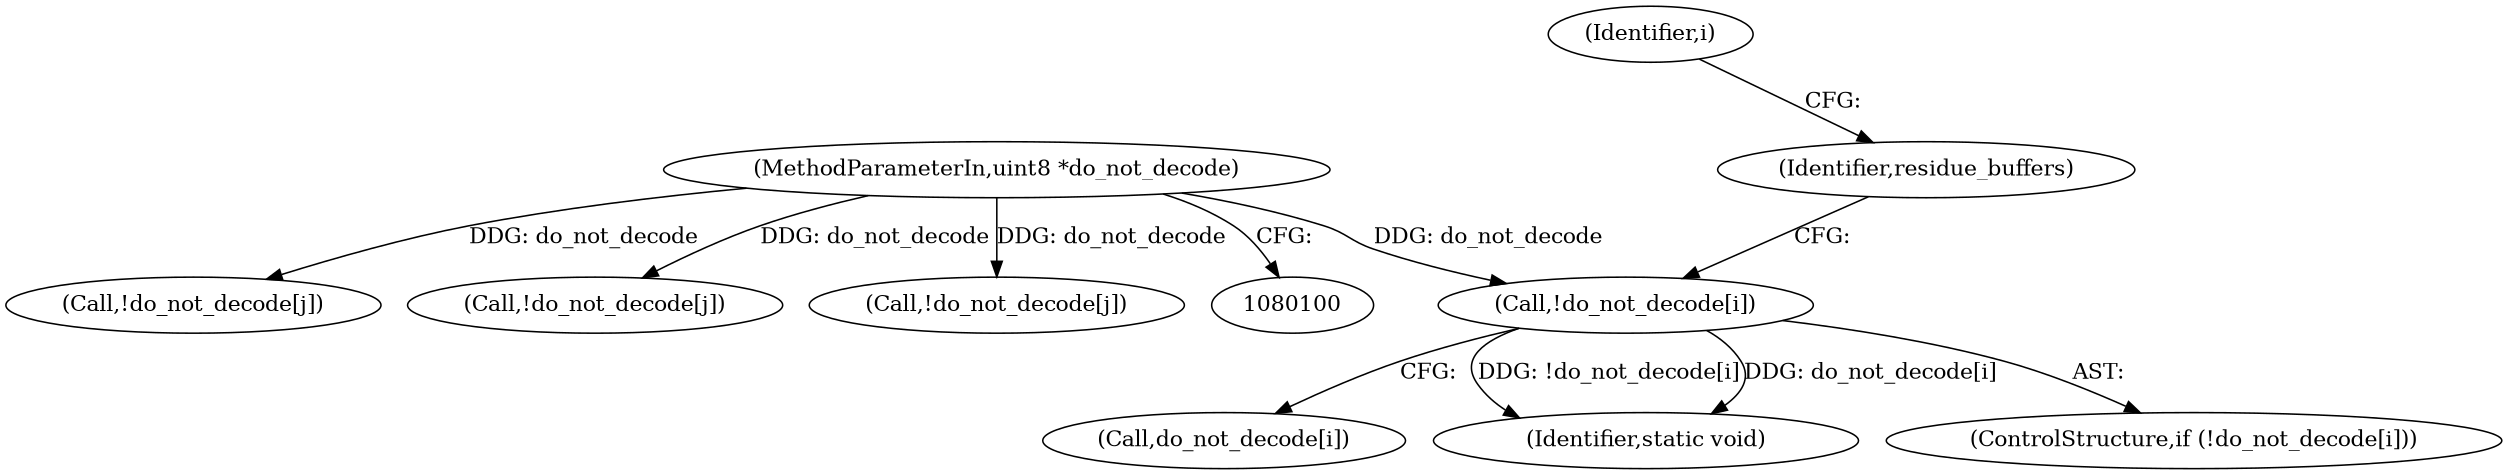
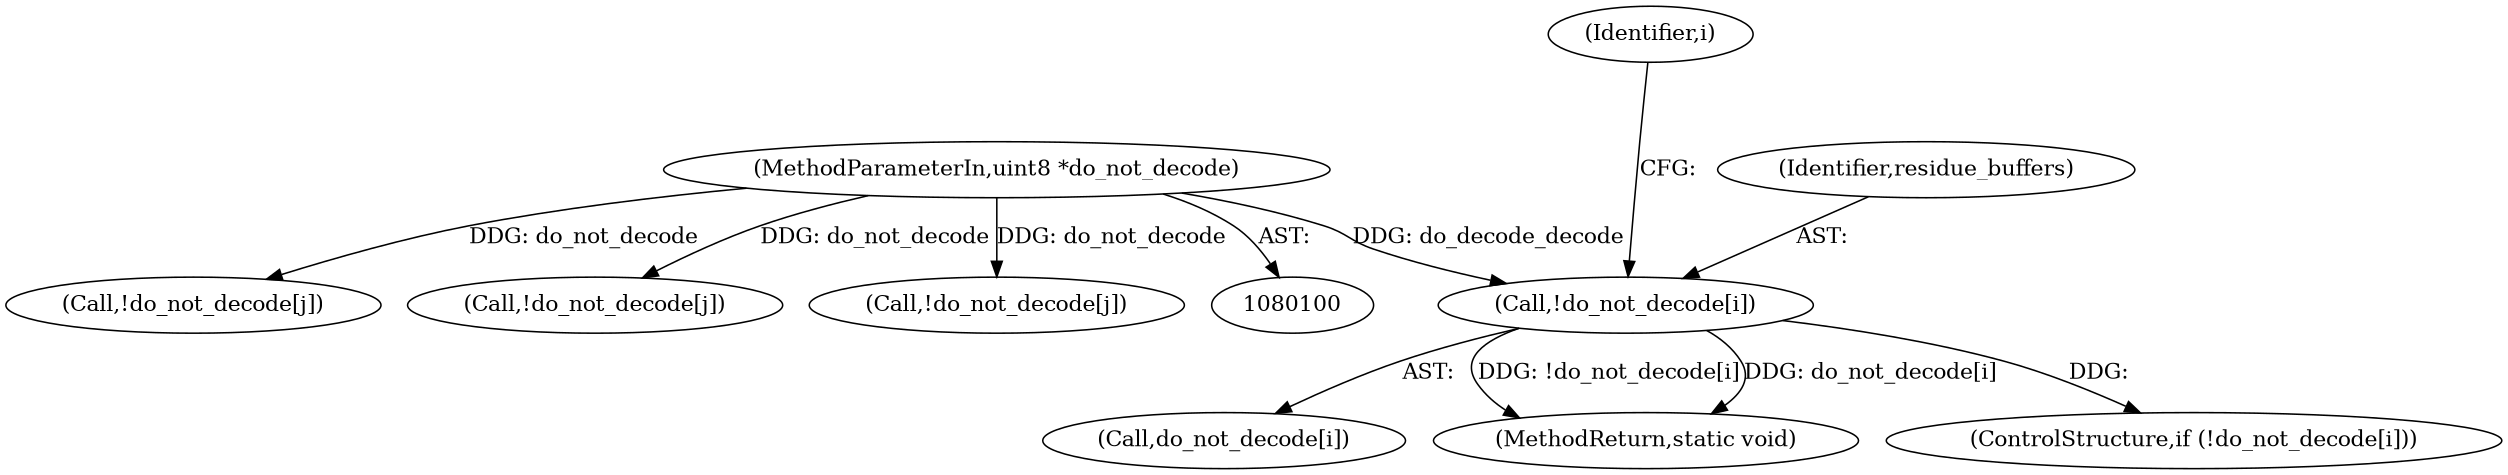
edge "(Identifier,i)" -> "(Identifier,residue_buffers)": now "(Identifier,i)" -> "(Call,!do_not_decode[i])"
edge "(MethodParameterIn,uint8 *do_not_decode)" -> "1080100": label "CFG: " -> "AST: "
edge "(MethodParameterIn,uint8 *do_not_decode)" -> "(Call,!do_not_decode[i])": label "DDG: do_not_decode" -> "DDG: do_decode_decode"
edge "(Identifier,residue_buffers)" -> "(Call,!do_not_decode[i])": label "CFG: " -> "AST: "
edge "(Call,!do_not_decode[i])" -> "(Call,do_not_decode[i])": label "CFG: " -> "AST: "
edge "(Call,!do_not_decode[i])" -> "(ControlStructure,if (!do_not_decode[i]))": label "AST: " -> "DDG: "
node "(Identifier,static void)": label "(Identifier,static void)" -> "(MethodReturn,static void)"
